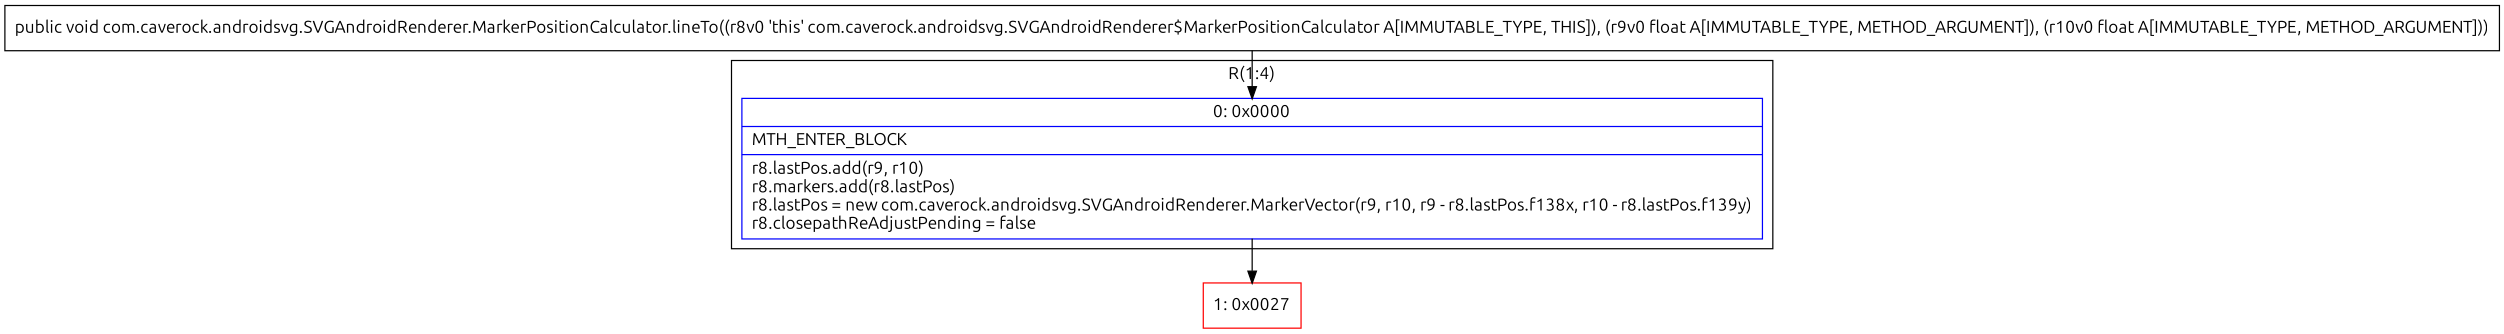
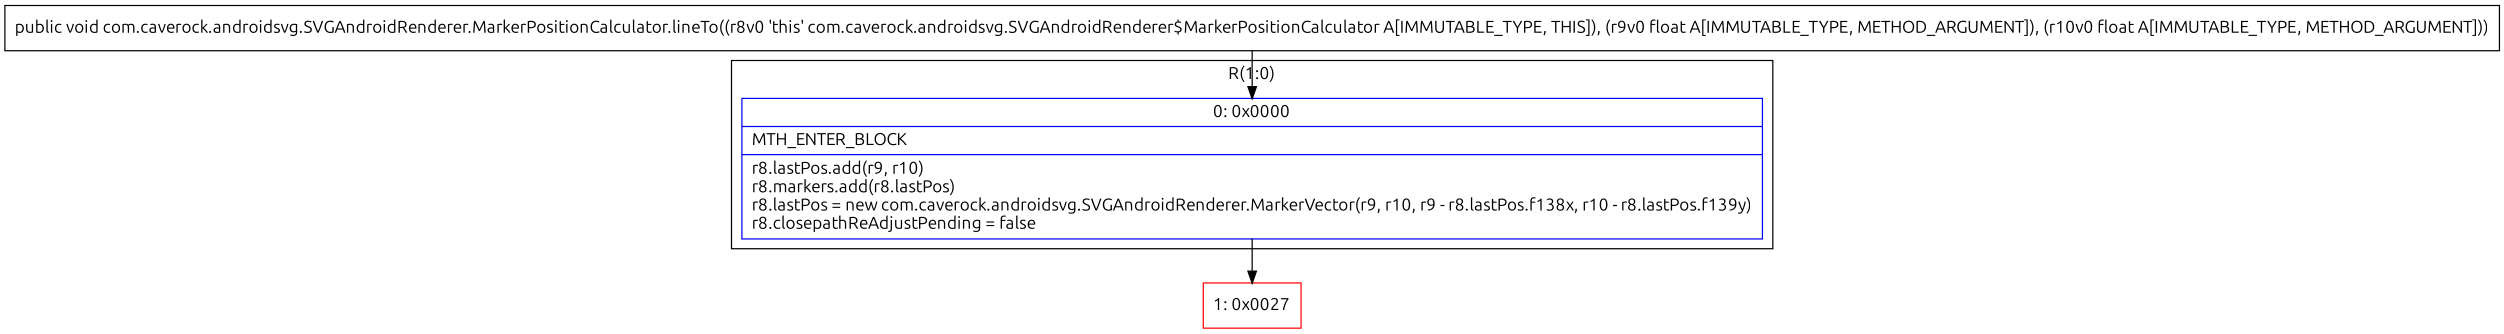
cluster "R(1:4)": label "R(1:4)" -> "R(1:0)"
